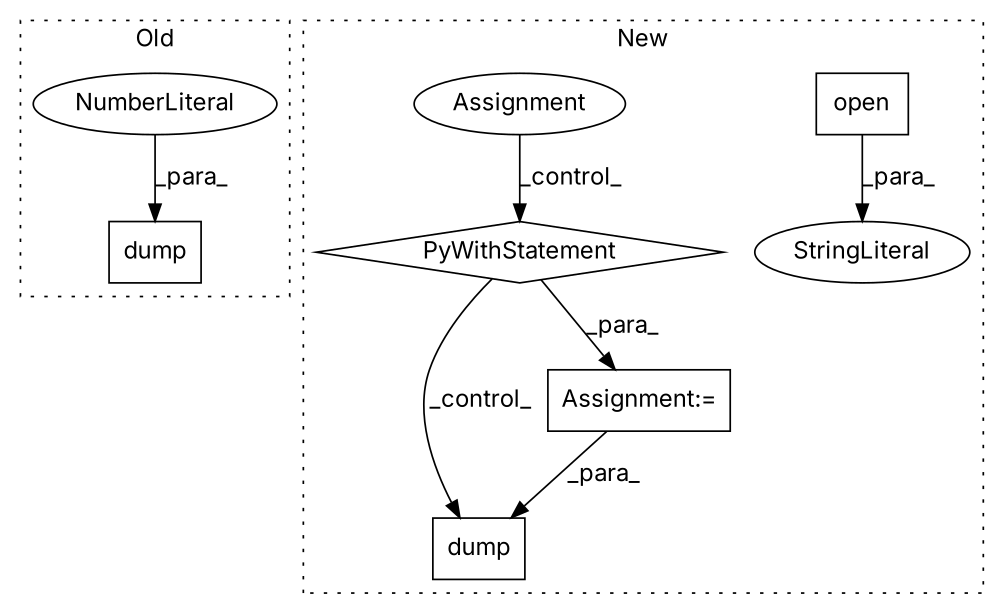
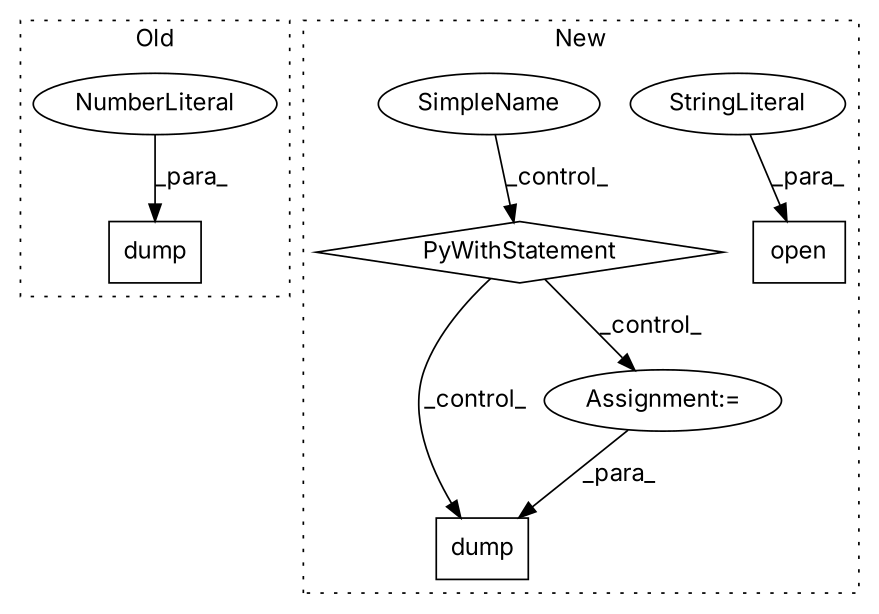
node "Assignment": label "Assignment" -> "SimpleName"
edge "open" -> "StringLiteral": reversed
edge "PyWithStatement" -> "Assignment:=": label "_para_" -> "_control_"
node "Assignment:=": shape box -> ellipse
